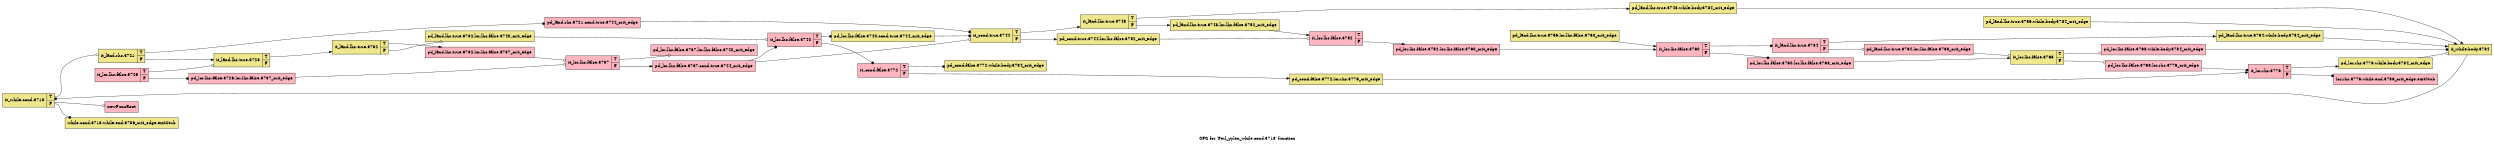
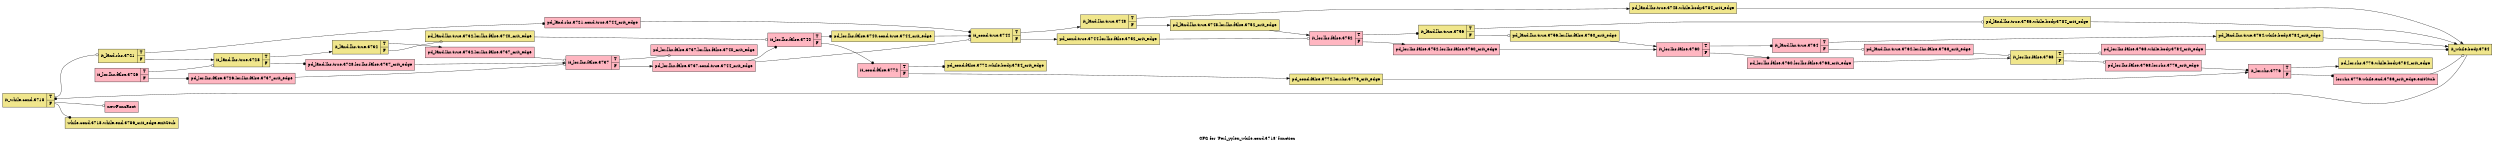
node "it_land.lhs.true.3756": added
edge "pd_lor.rhs.3776.while.body.3784_crit_edge" -> "it_while.body.3784": now "lor.rhs.3776.while.end.3786_crit_edge.exitStub" -> "it_while.body.3784"
node "pd_land.lhs.true.3728.lor.lhs.false.3737_crit_edge": added
